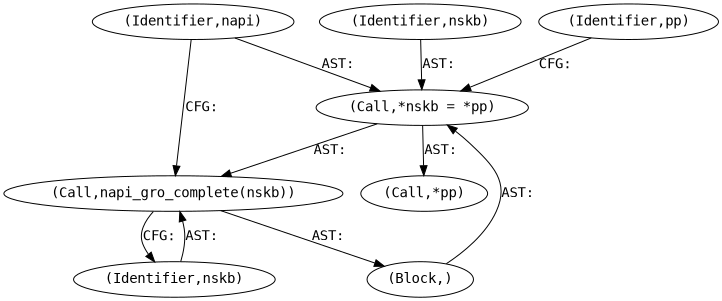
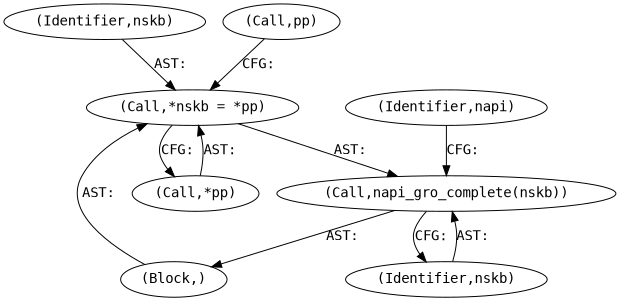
node "(Identifier,pp)": label "(Identifier,pp)" -> "(Call,pp)"
edge "(Identifier,napi)" -> "(Call,*nskb = *pp)": now "(Call,*pp)" -> "(Call,*nskb = *pp)"
edge "(Call,*nskb = *pp)" -> "(Call,*pp)": label "AST: " -> "CFG: "
